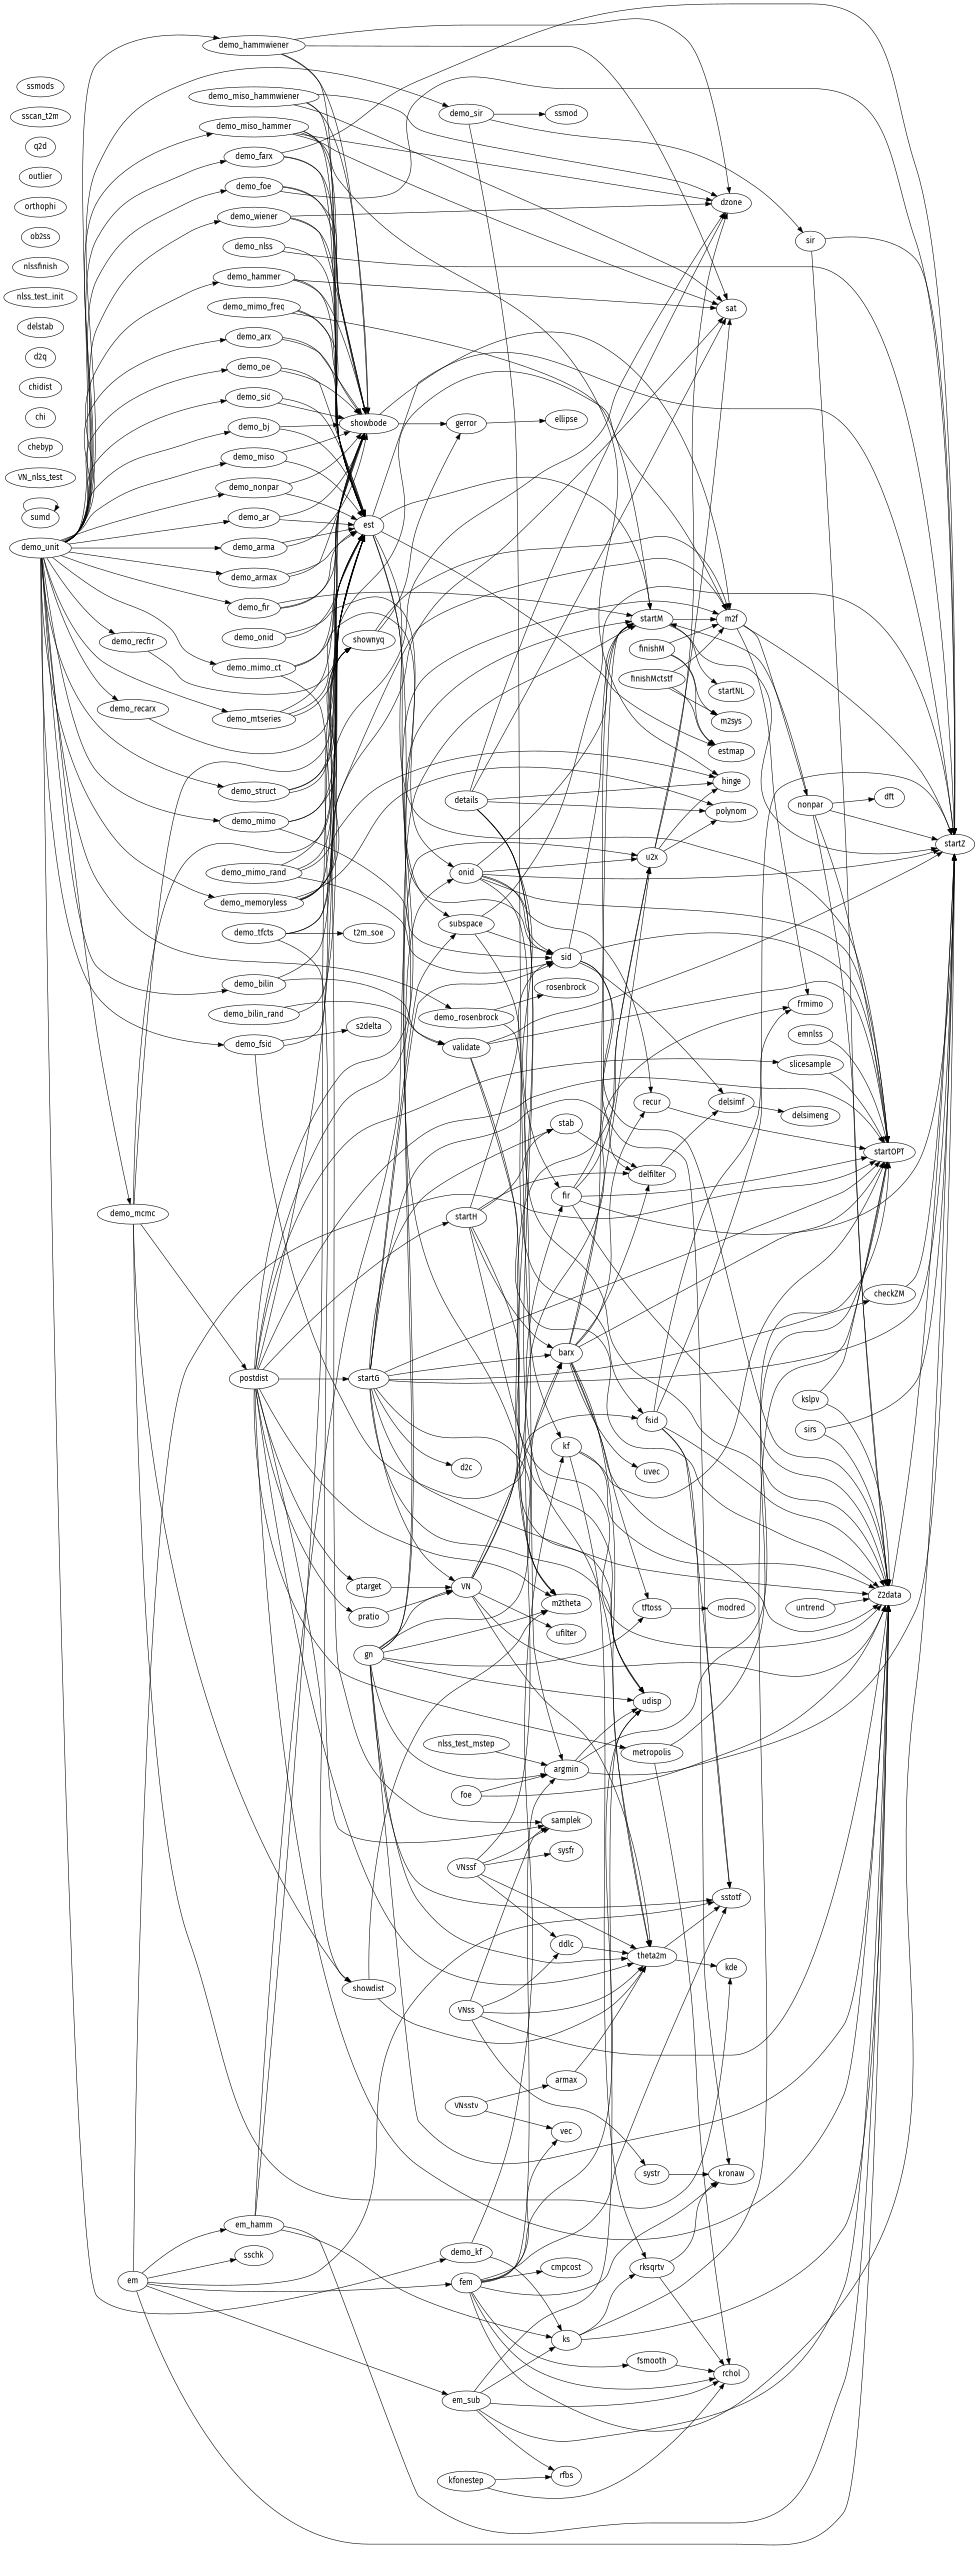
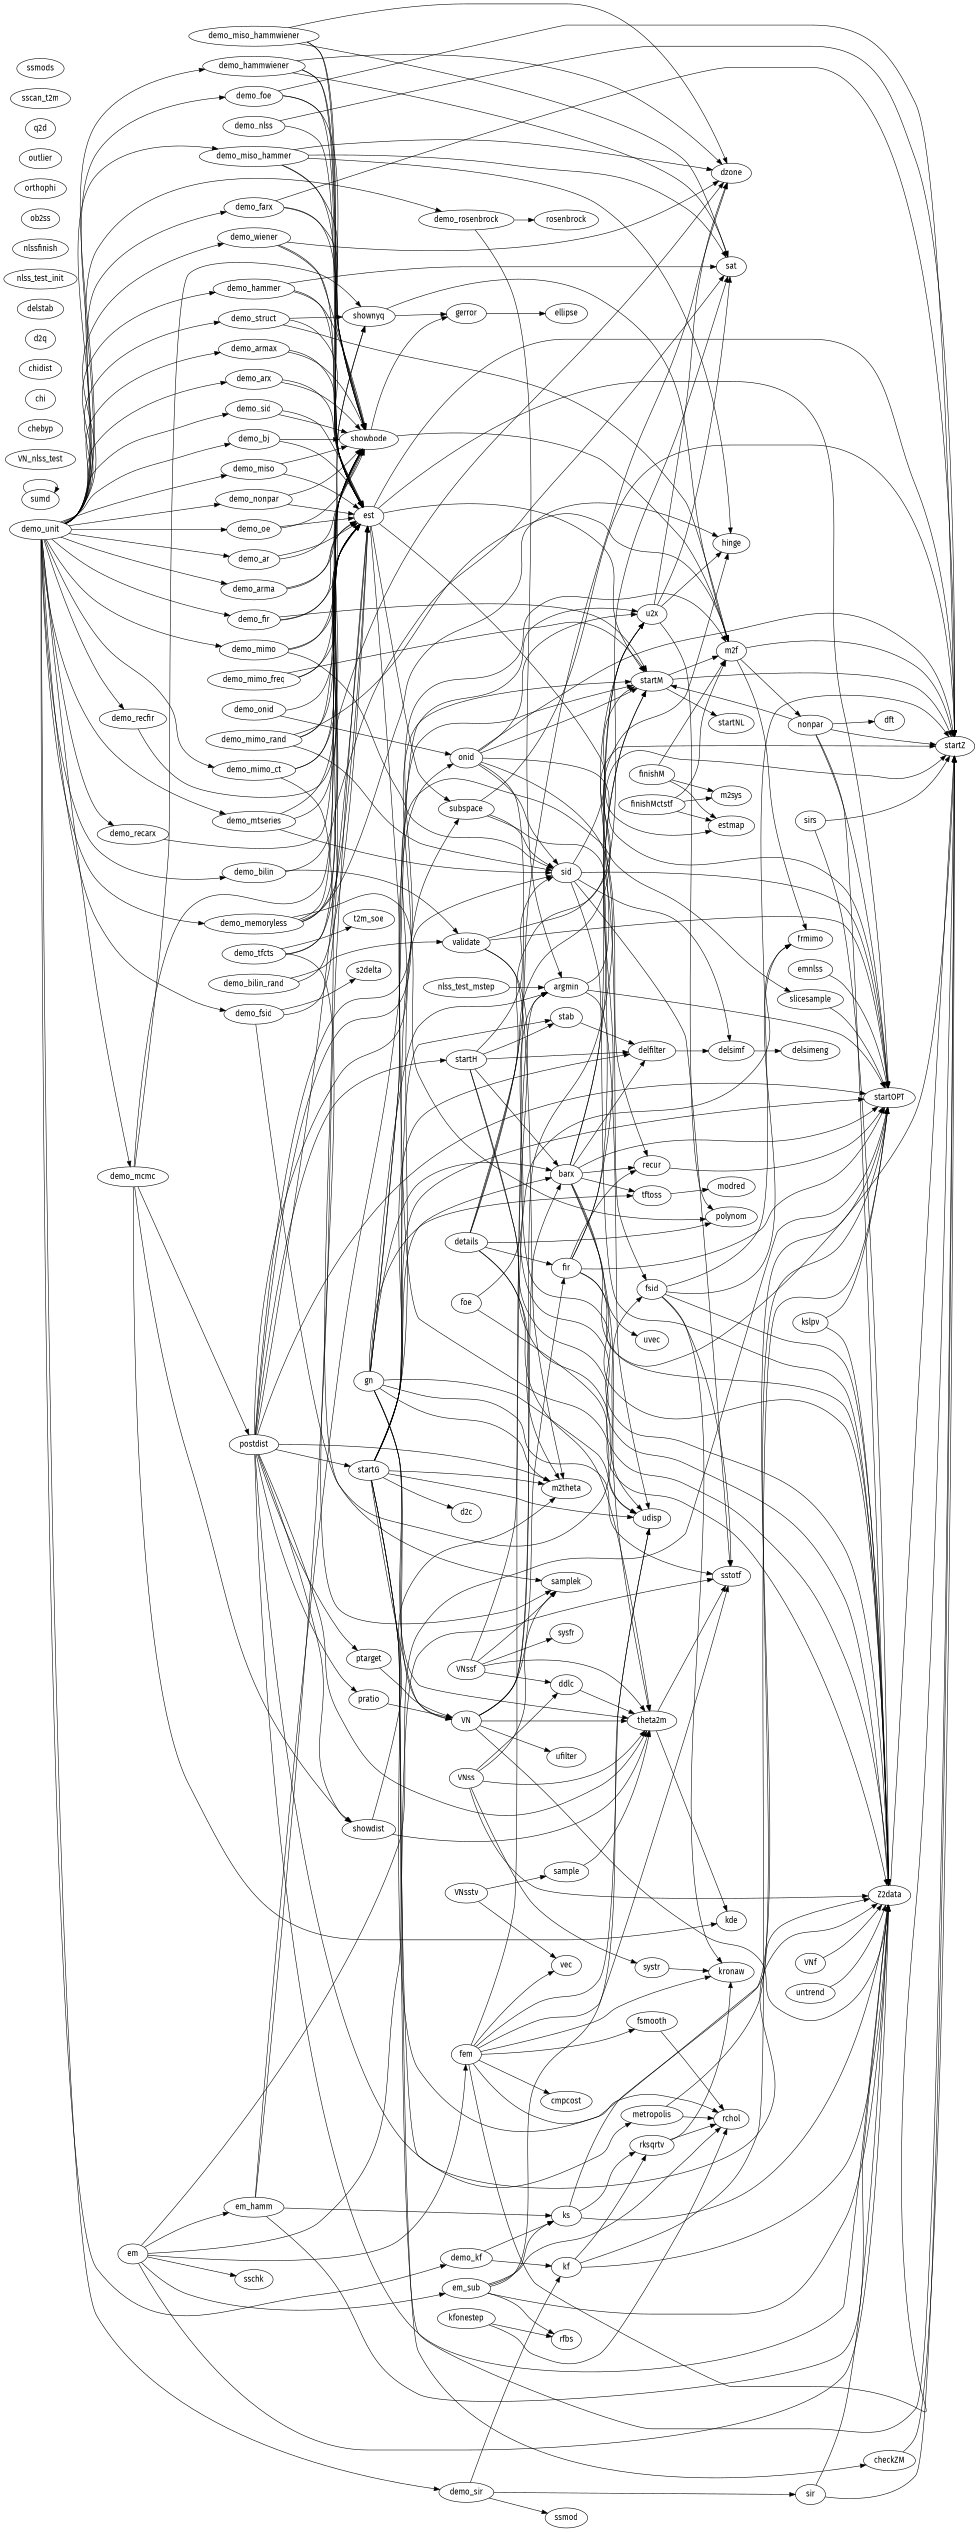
edge "fir" -> "recur": added
node "VNf": added
node "armax": label "armax" -> "sample"
